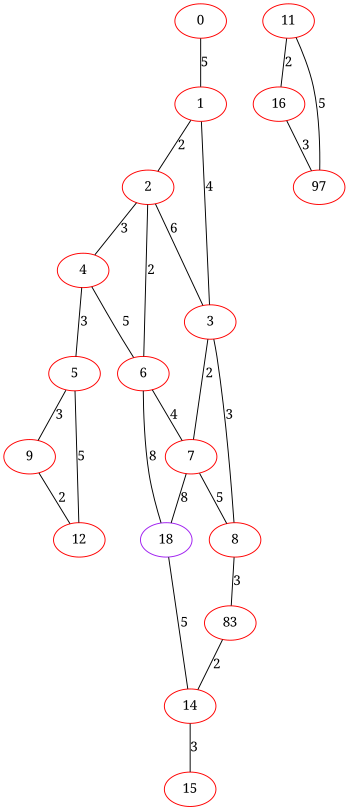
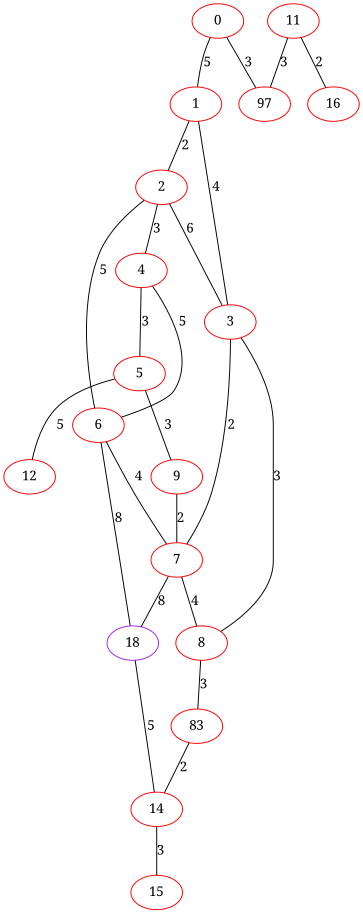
edge "11" -- "97": label "5" -> "3"
edge "16" -- "97": now "0" -- "97"
edge "2" -- "6": label "2" -> "5"
edge "9" -- "12": now "9" -- "7"
edge "7" -- "8": label "5" -> "4"
